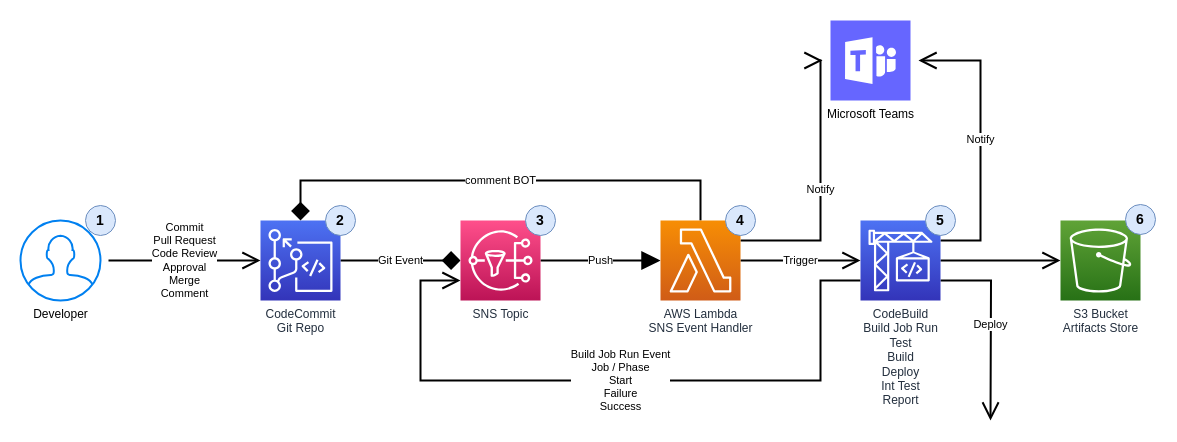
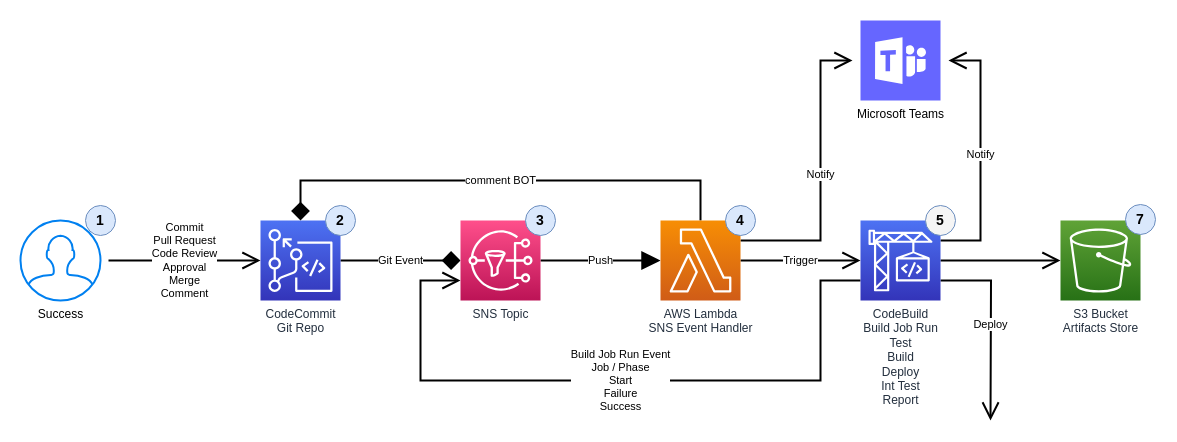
node "Microsoft Teams": moved (871, 61) -> (901, 61)
node "6": label "6" -> "7"
node "5": fillcolor #dae8fc -> #f5f5f5
node "Developer": label "Developer" -> "Success"
